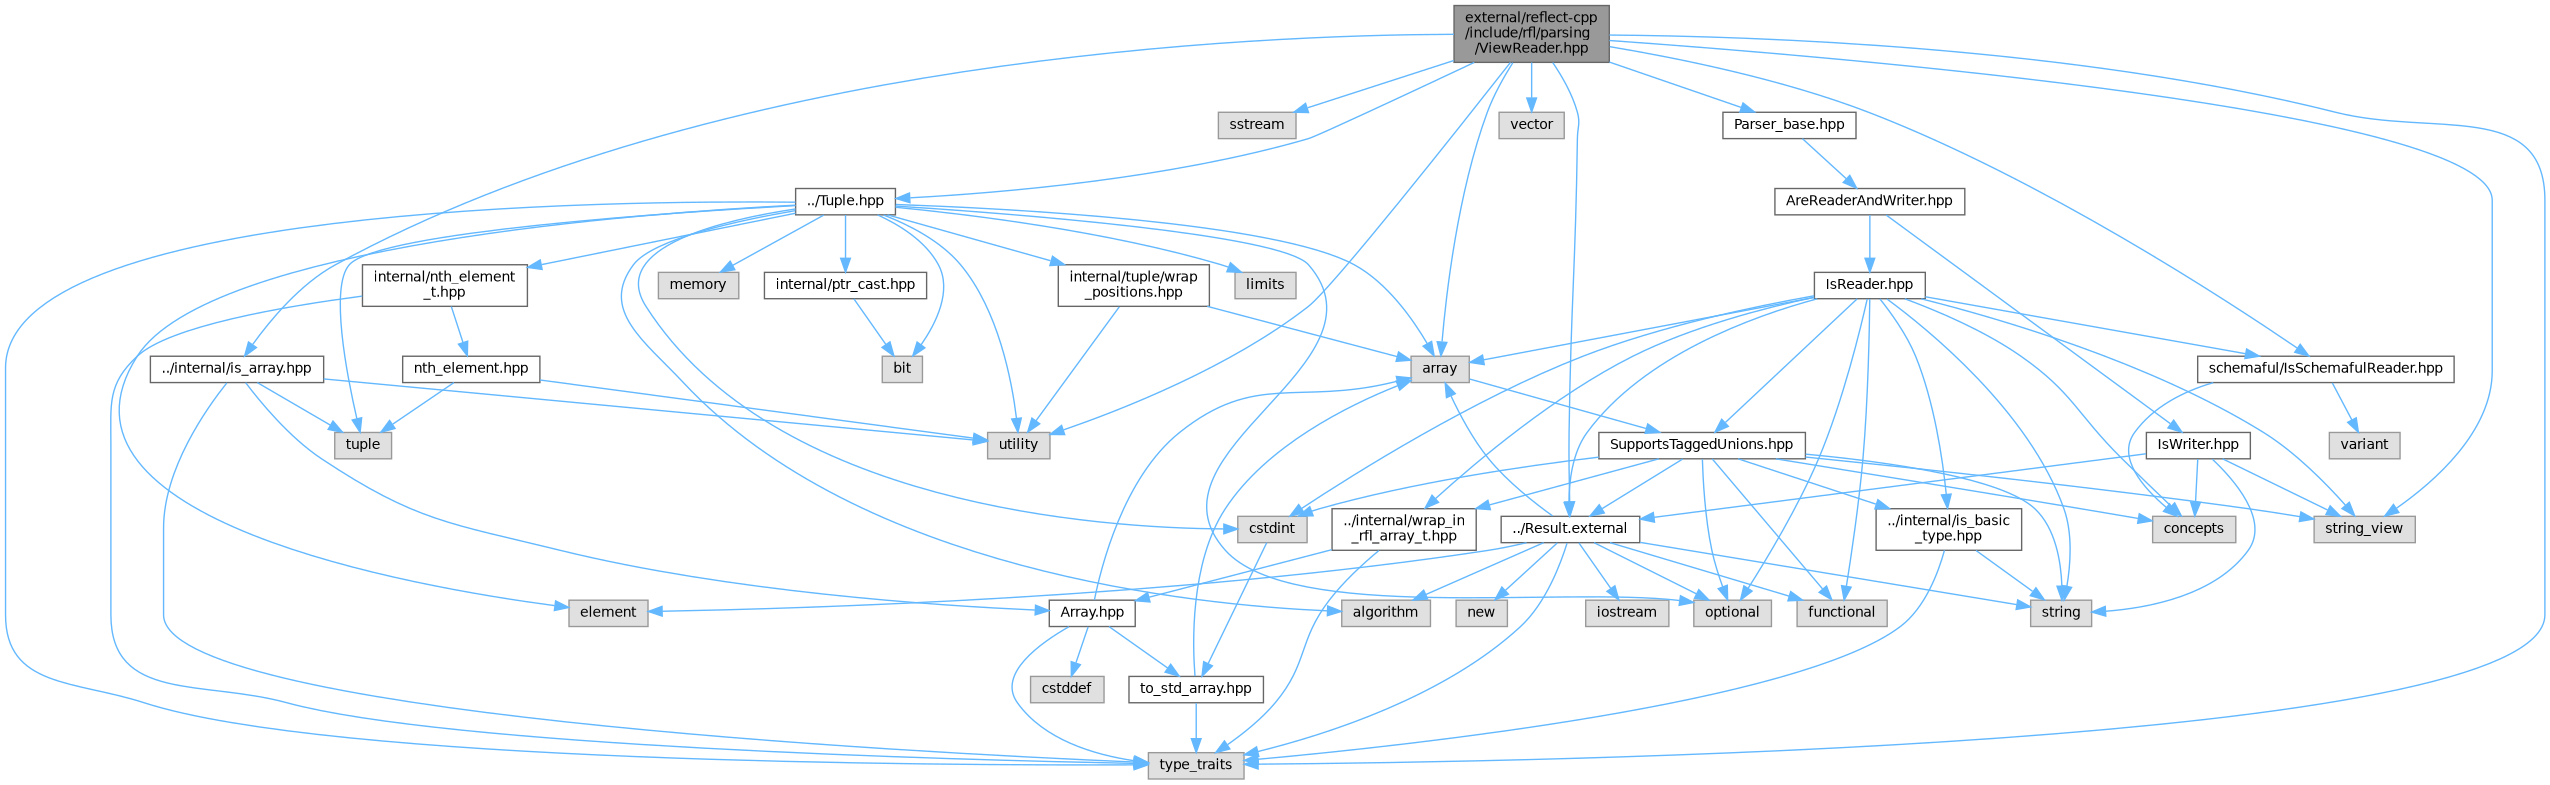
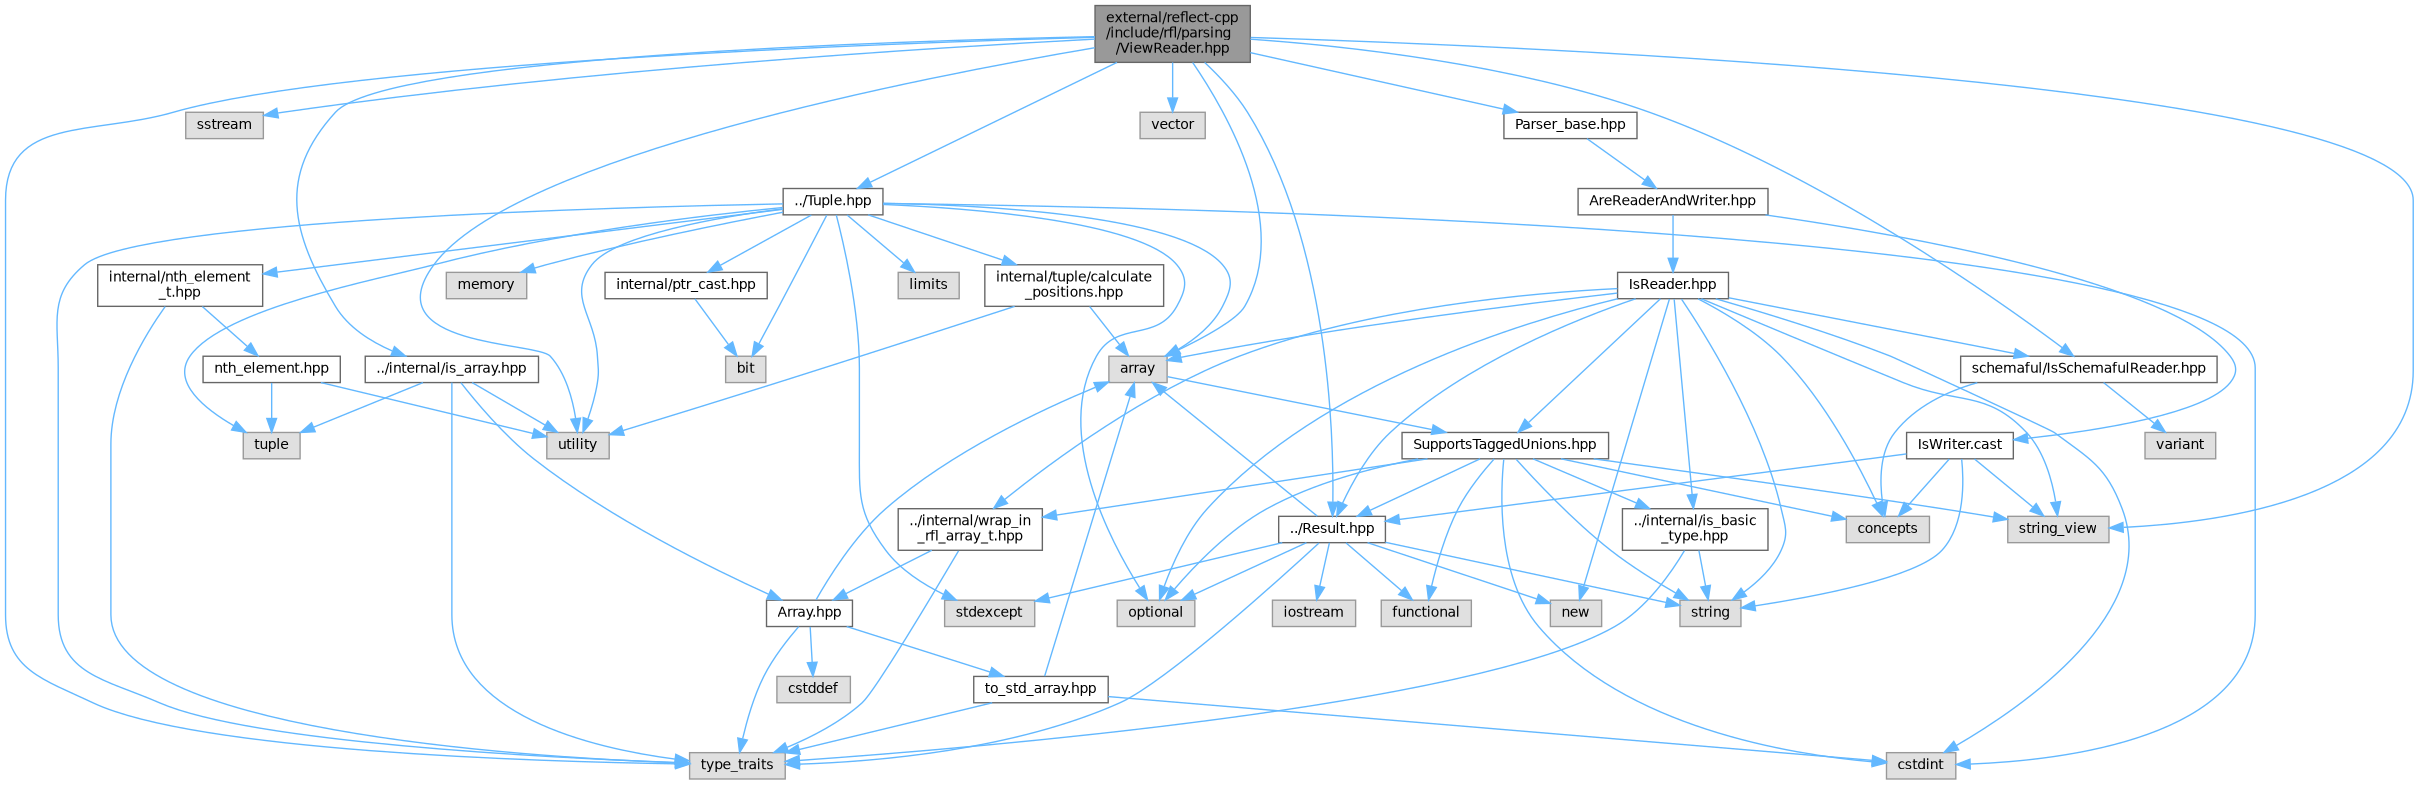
node "internal/tuple/wrap _positions.hpp": label "internal/tuple/wrap _positions.hpp" -> "internal/tuple/calculate _positions.hpp"
edge "IsReader.hpp" -> "functional": now "IsReader.hpp" -> "new"
node "IsWriter.hpp": label "IsWriter.hpp" -> "IsWriter.cast"
node "../Result.external": label "../Result.external" -> "../Result.hpp"
edge "cstdint" -> "to_std_array.hpp": reversed
node "element": label "element" -> "stdexcept"
node "algorithm": removed
